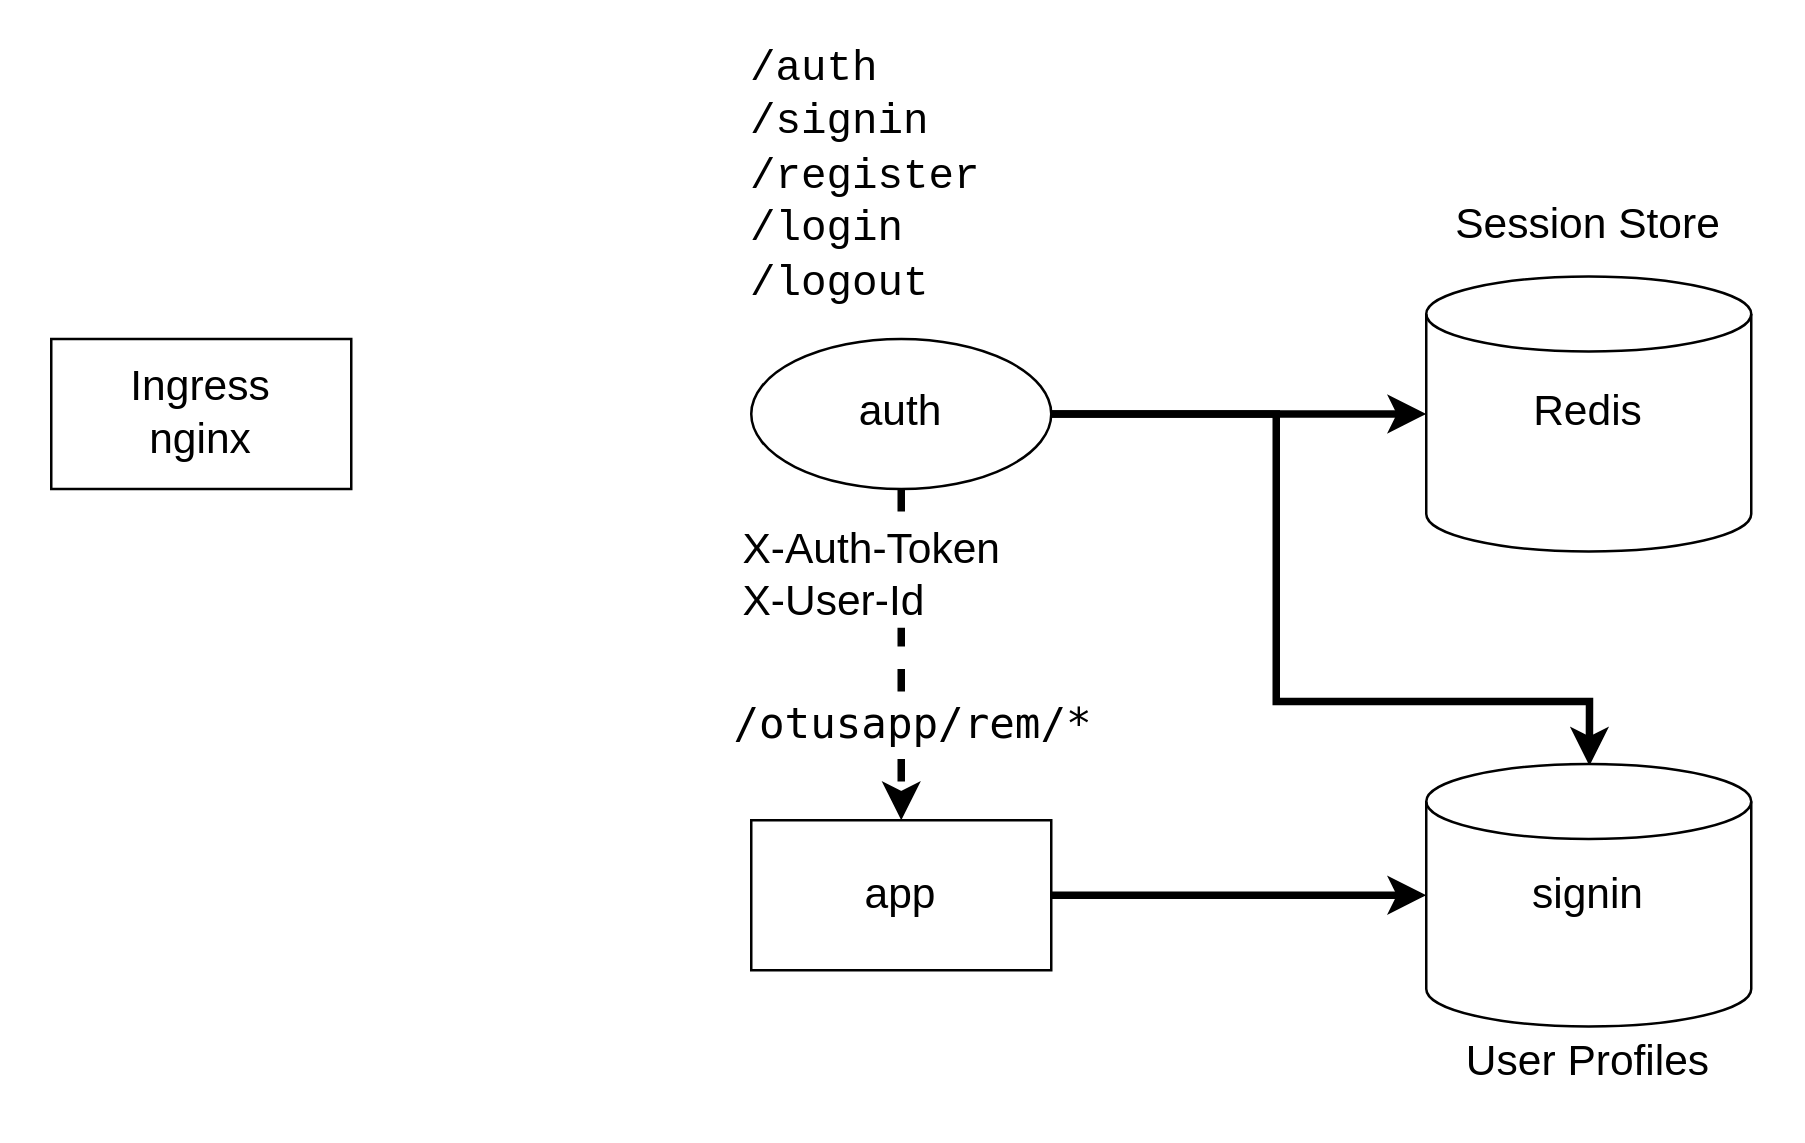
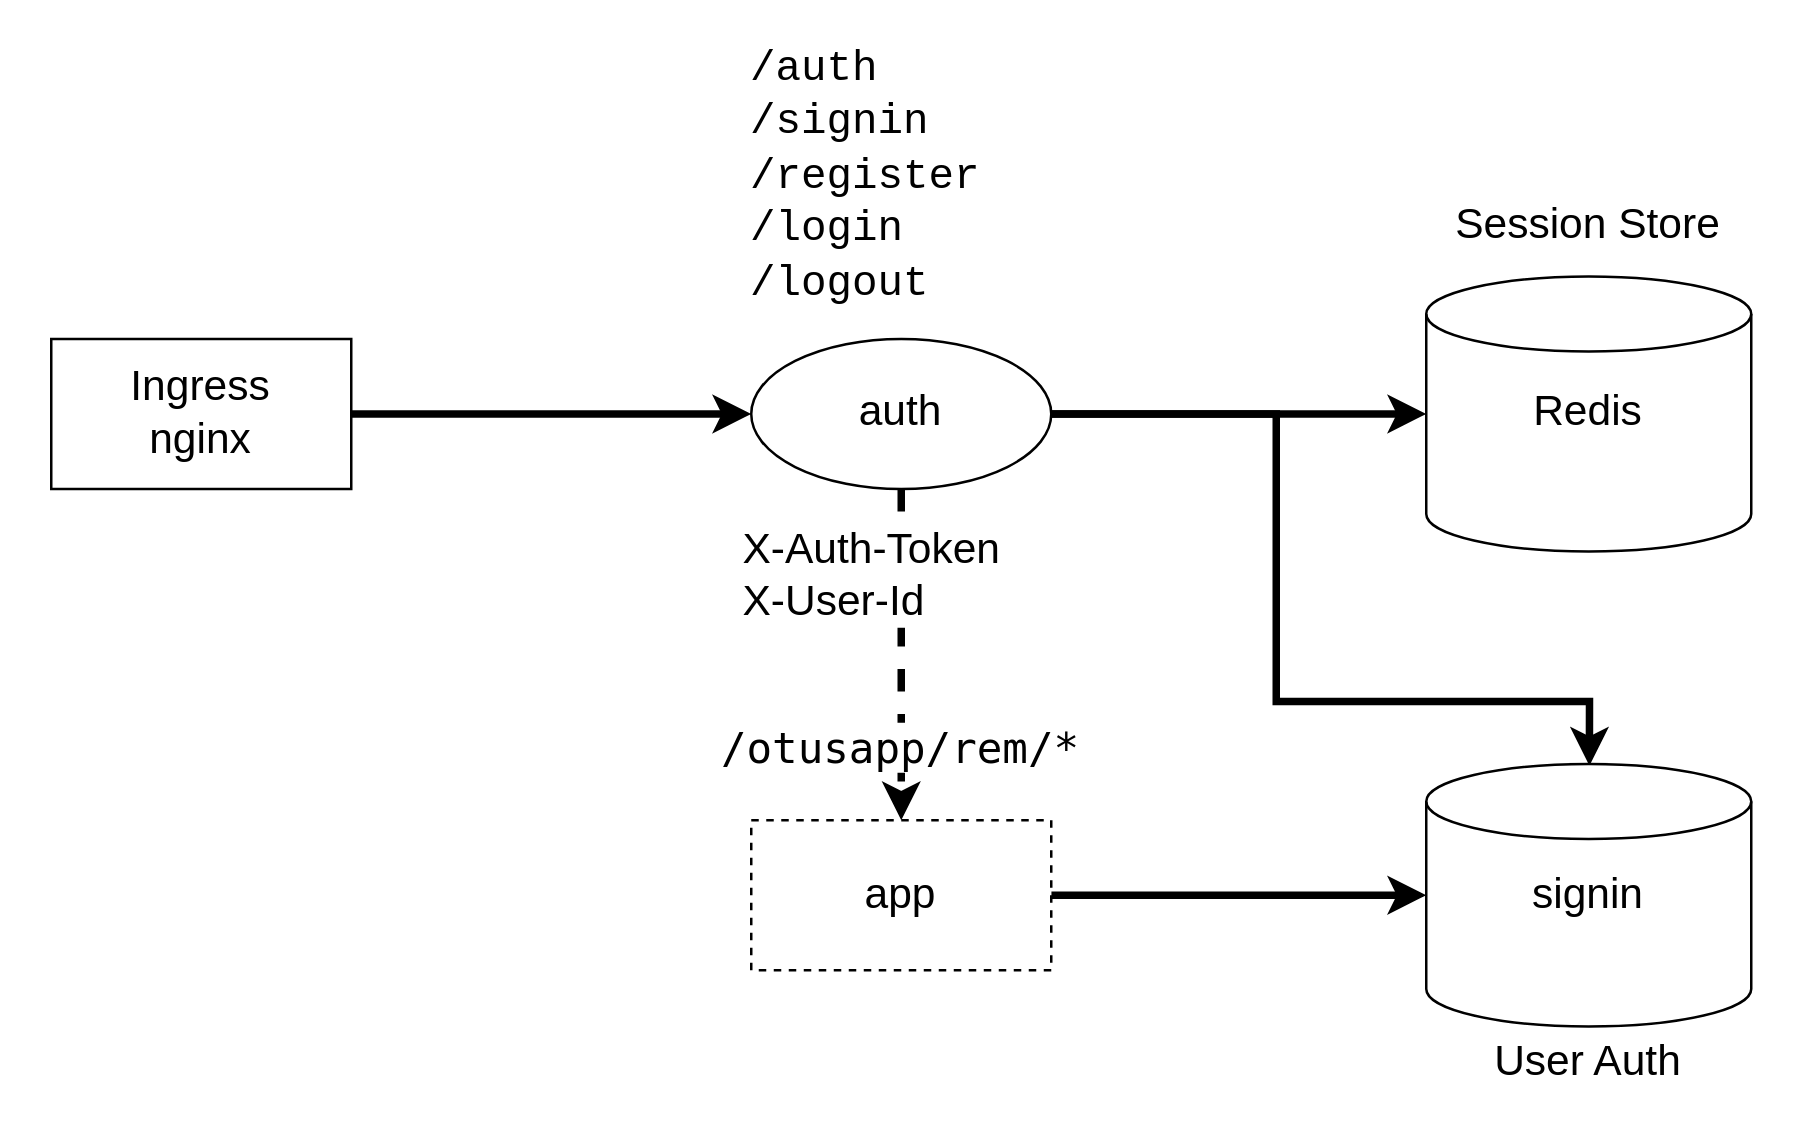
edge "Ingressnginx" -> "auth": added
node "/otusapp/rem/*": moved (914, 724) -> (901, 749)
node "app": style solid -> dashed
node "User Profiles": label "User Profiles" -> "User Auth"
